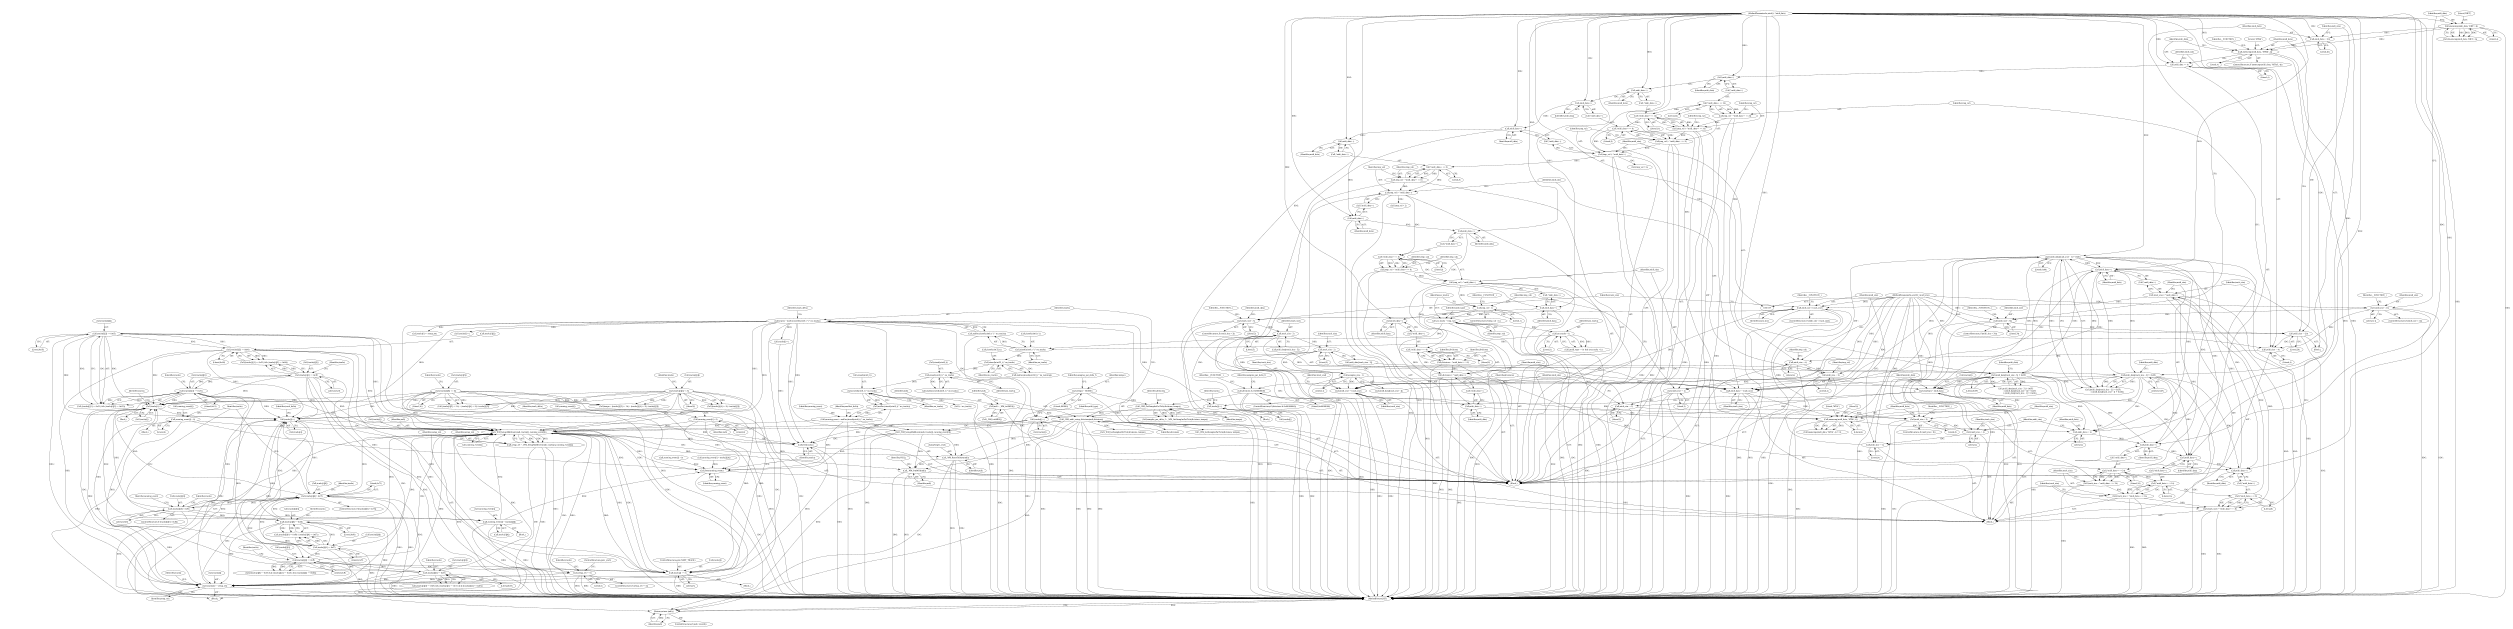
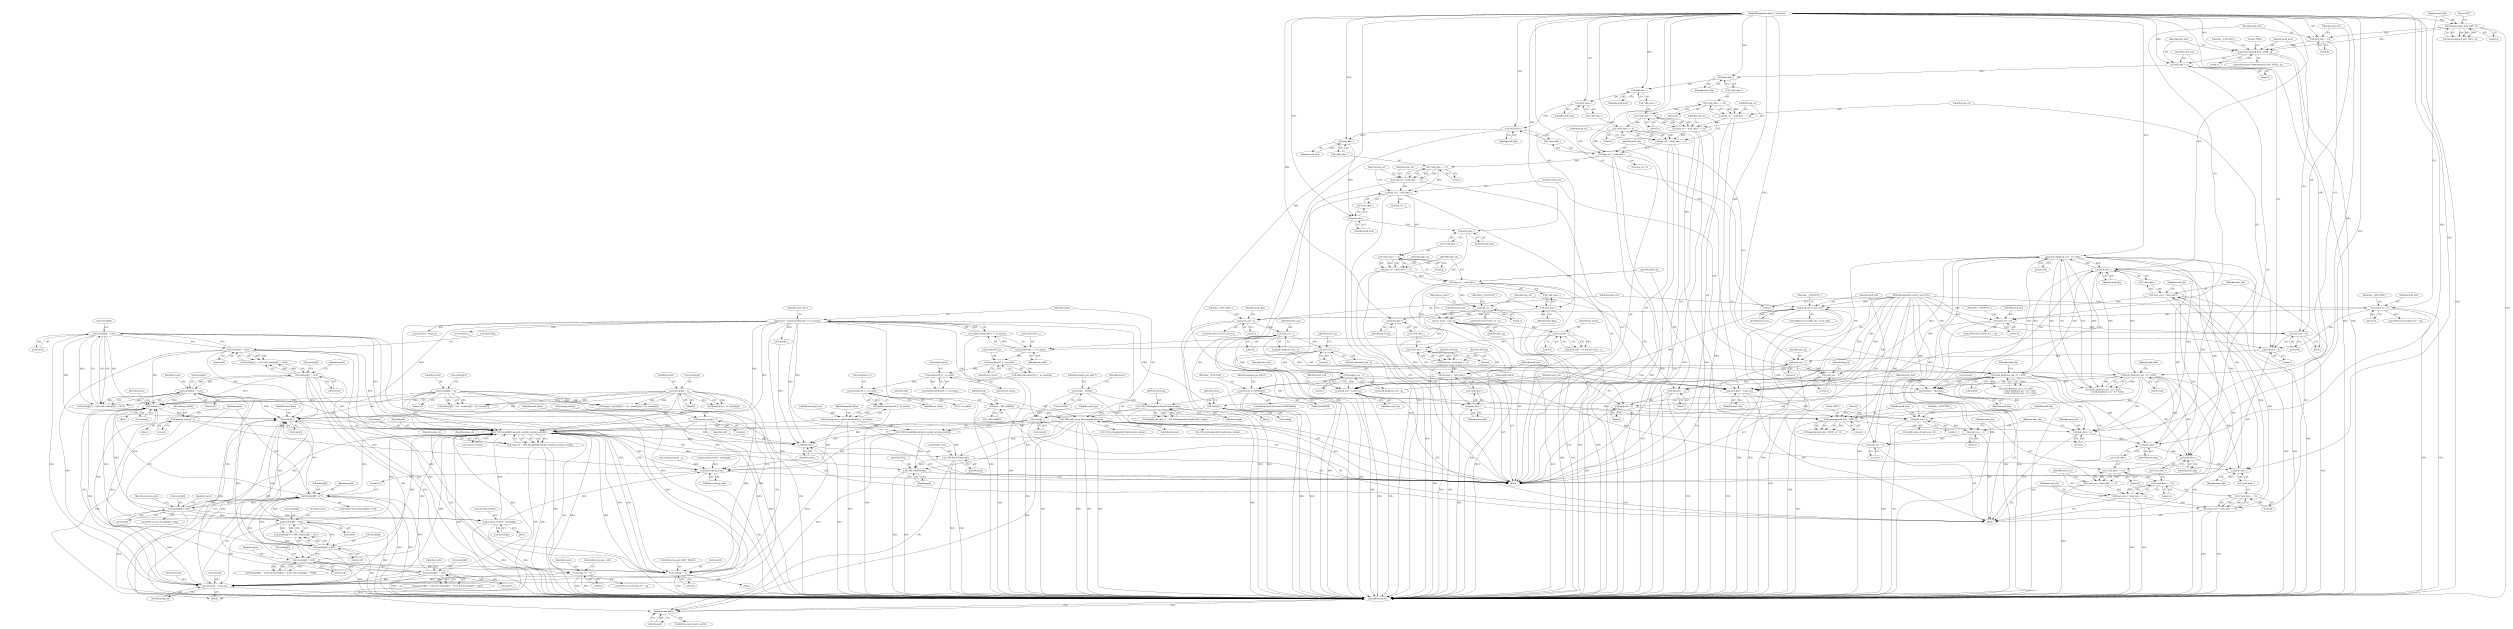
edge "(Call,divisions |= *midi_data++)" -> "(Call,divisions & 0x00008000)": added, label "DDG:"
edge "(Call,tracks[i][0] > 0x7f)" -> "(Literal,0x7f)": now "(Call,free(running_event))" -> "(Literal,0x7f)"
